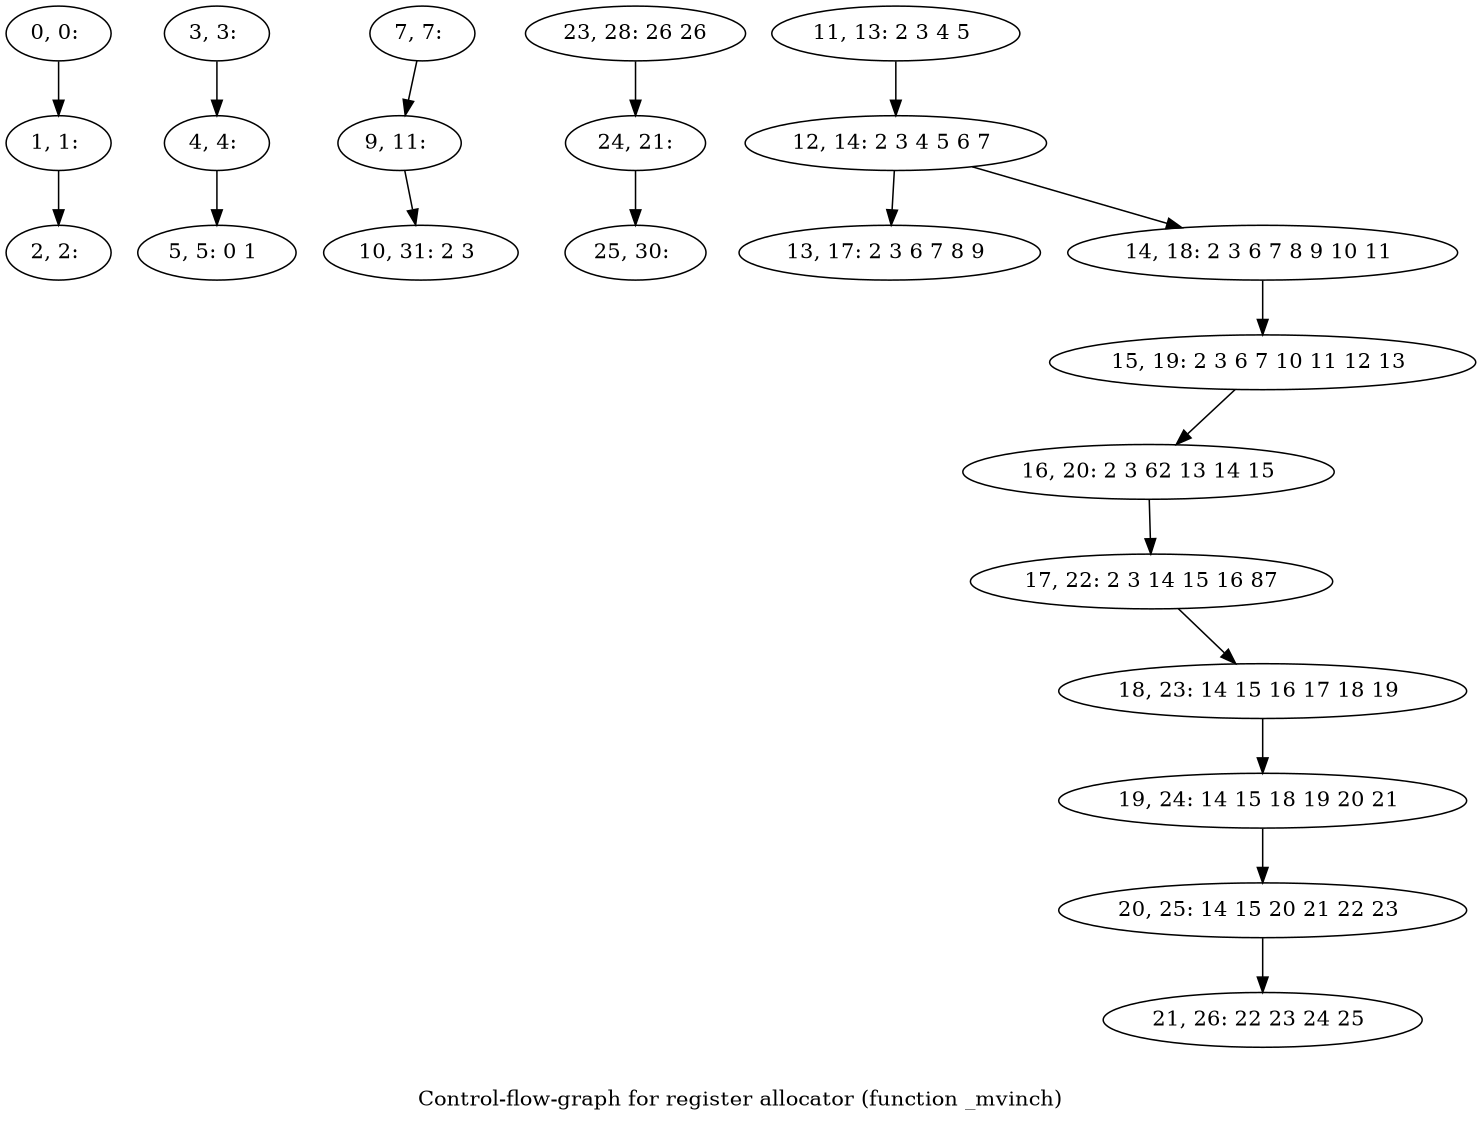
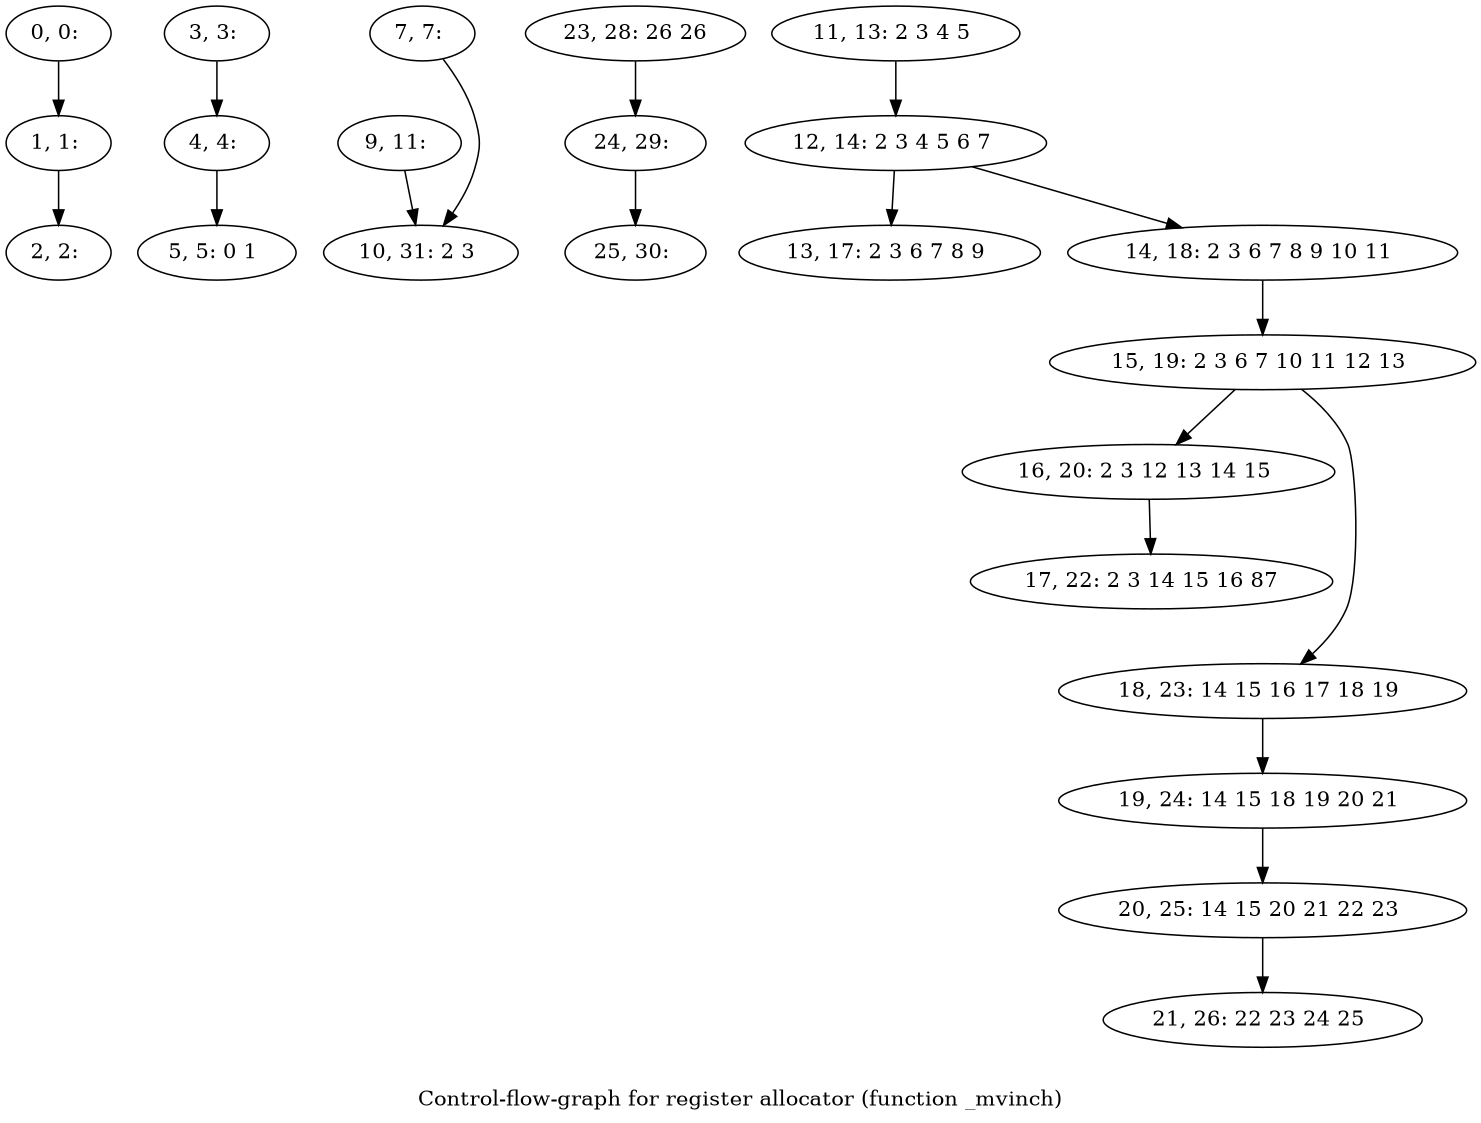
edge "7, 7:" -> "9, 11:": now "7, 7:" -> "10, 31: 2 3"
node "24, 21:": label "24, 21:" -> "24, 29:"
node "16, 20: 2 3 62 13 14 15": label "16, 20: 2 3 62 13 14 15" -> "16, 20: 2 3 12 13 14 15"
edge "17, 22: 2 3 14 15 16 87" -> "18, 23: 14 15 16 17 18 19": now "15, 19: 2 3 6 7 10 11 12 13" -> "18, 23: 14 15 16 17 18 19"
